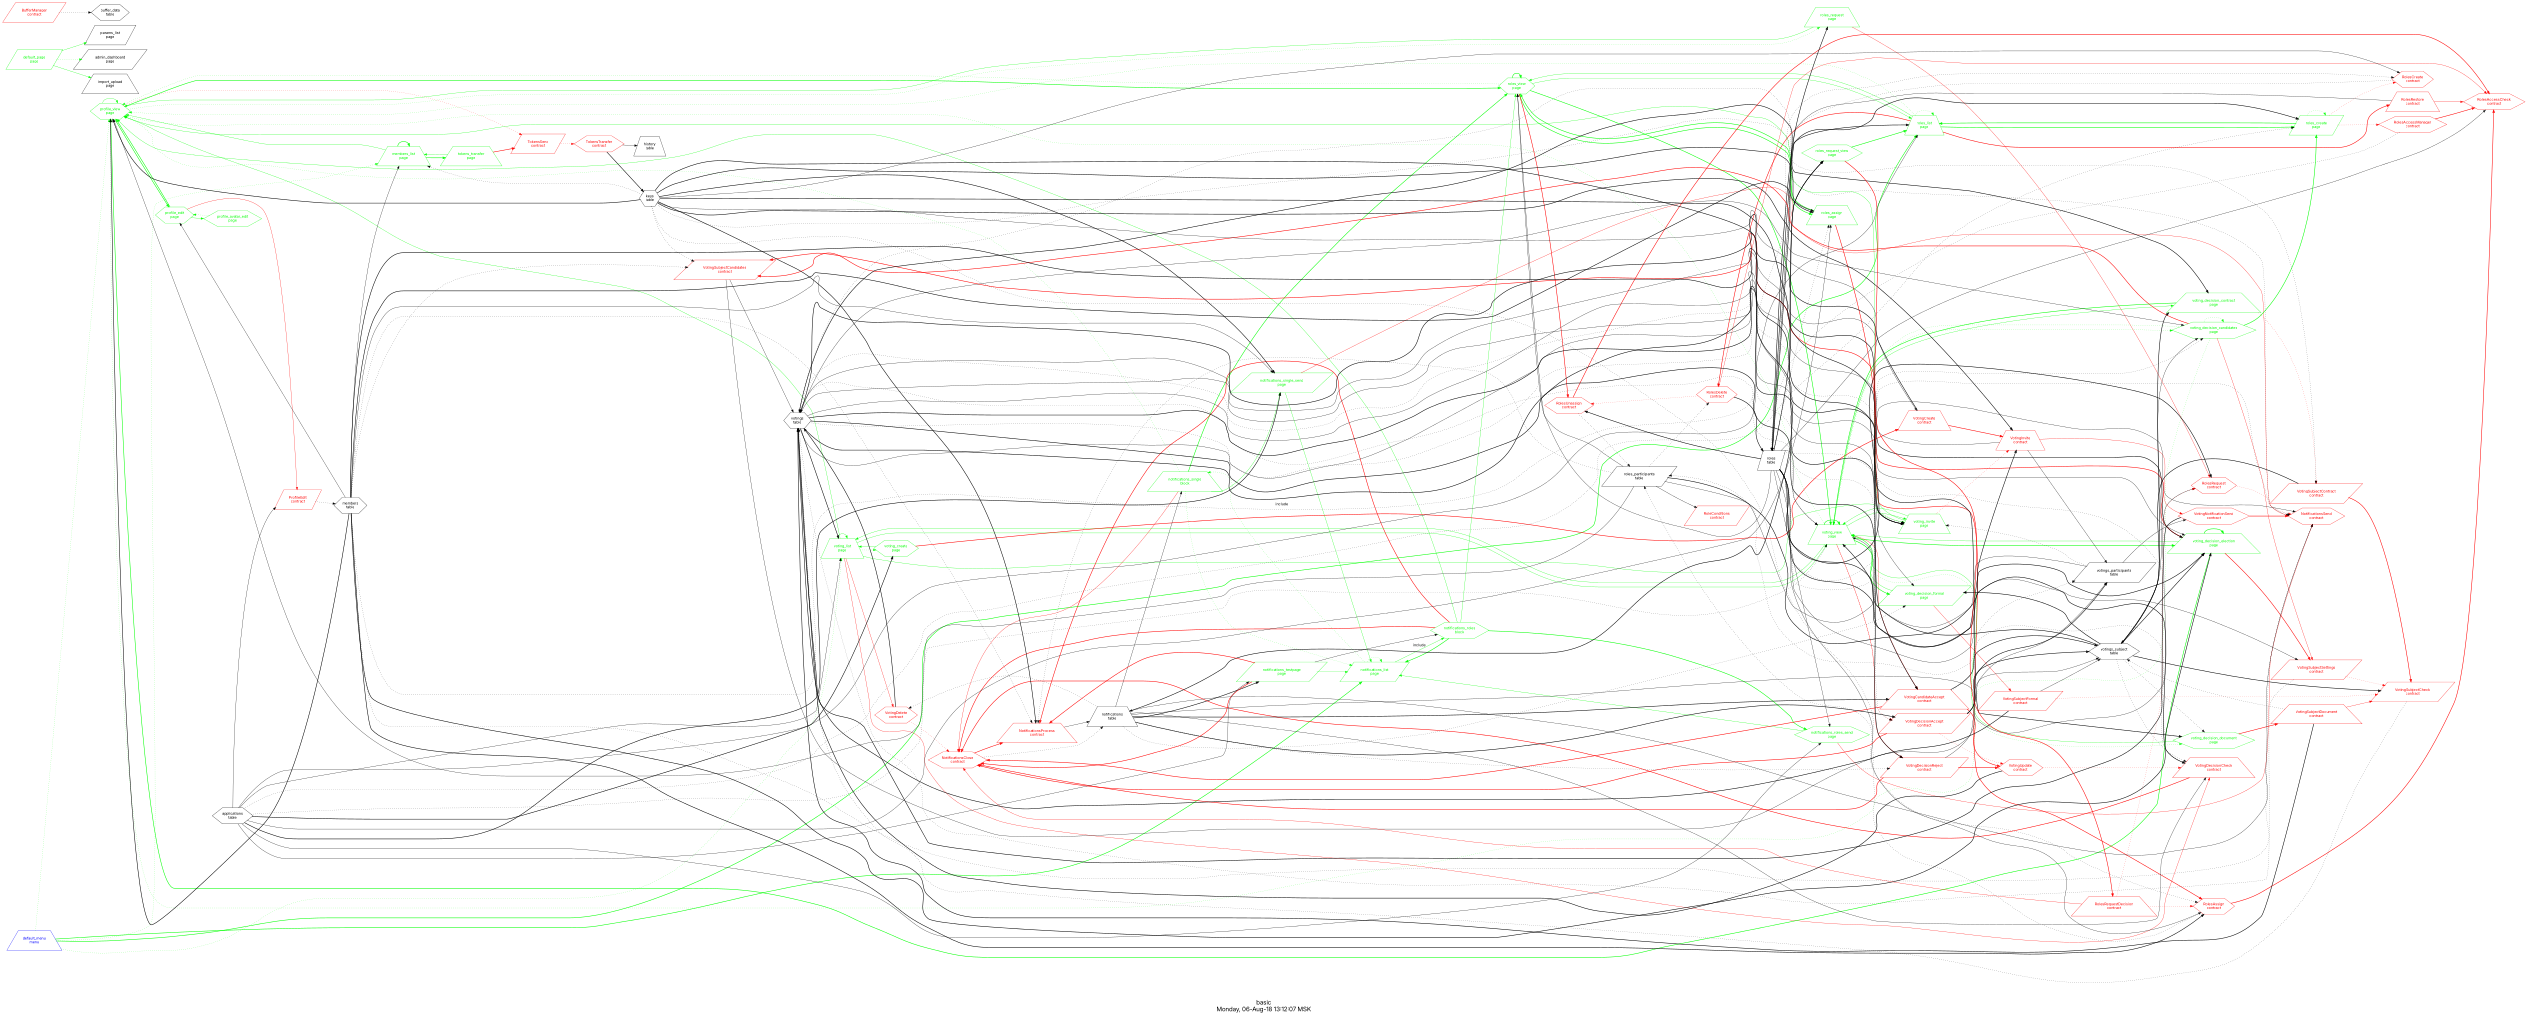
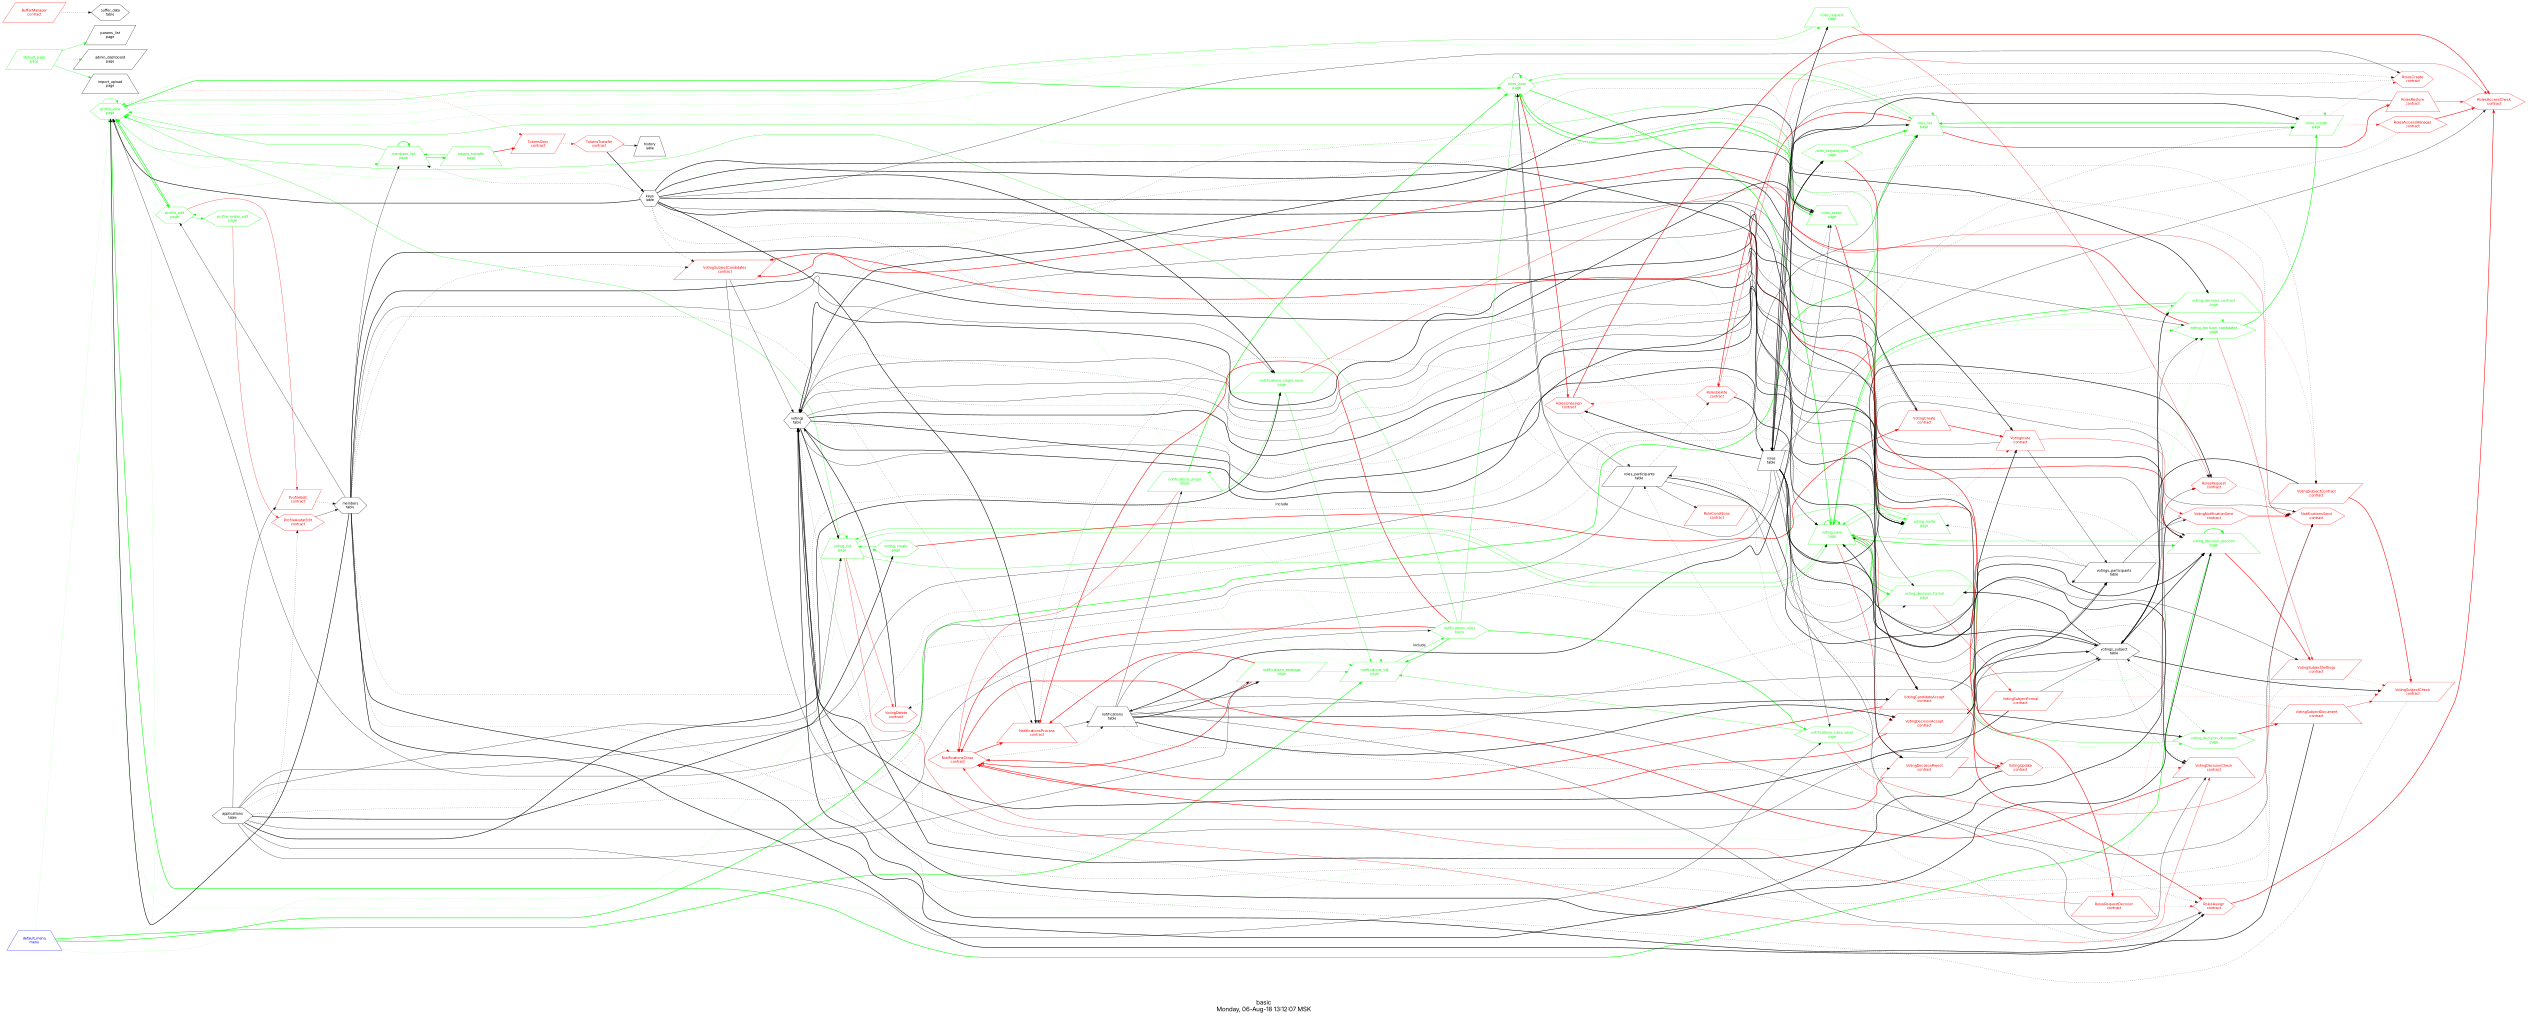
edge "roles_participants table" -> "RolesRequest contract": added
node "ProfileAvatarEdit contract": added
edge "notifications_testpage page" -> "notifications_roles block": now "notifications table" -> "notifications_roles block"
